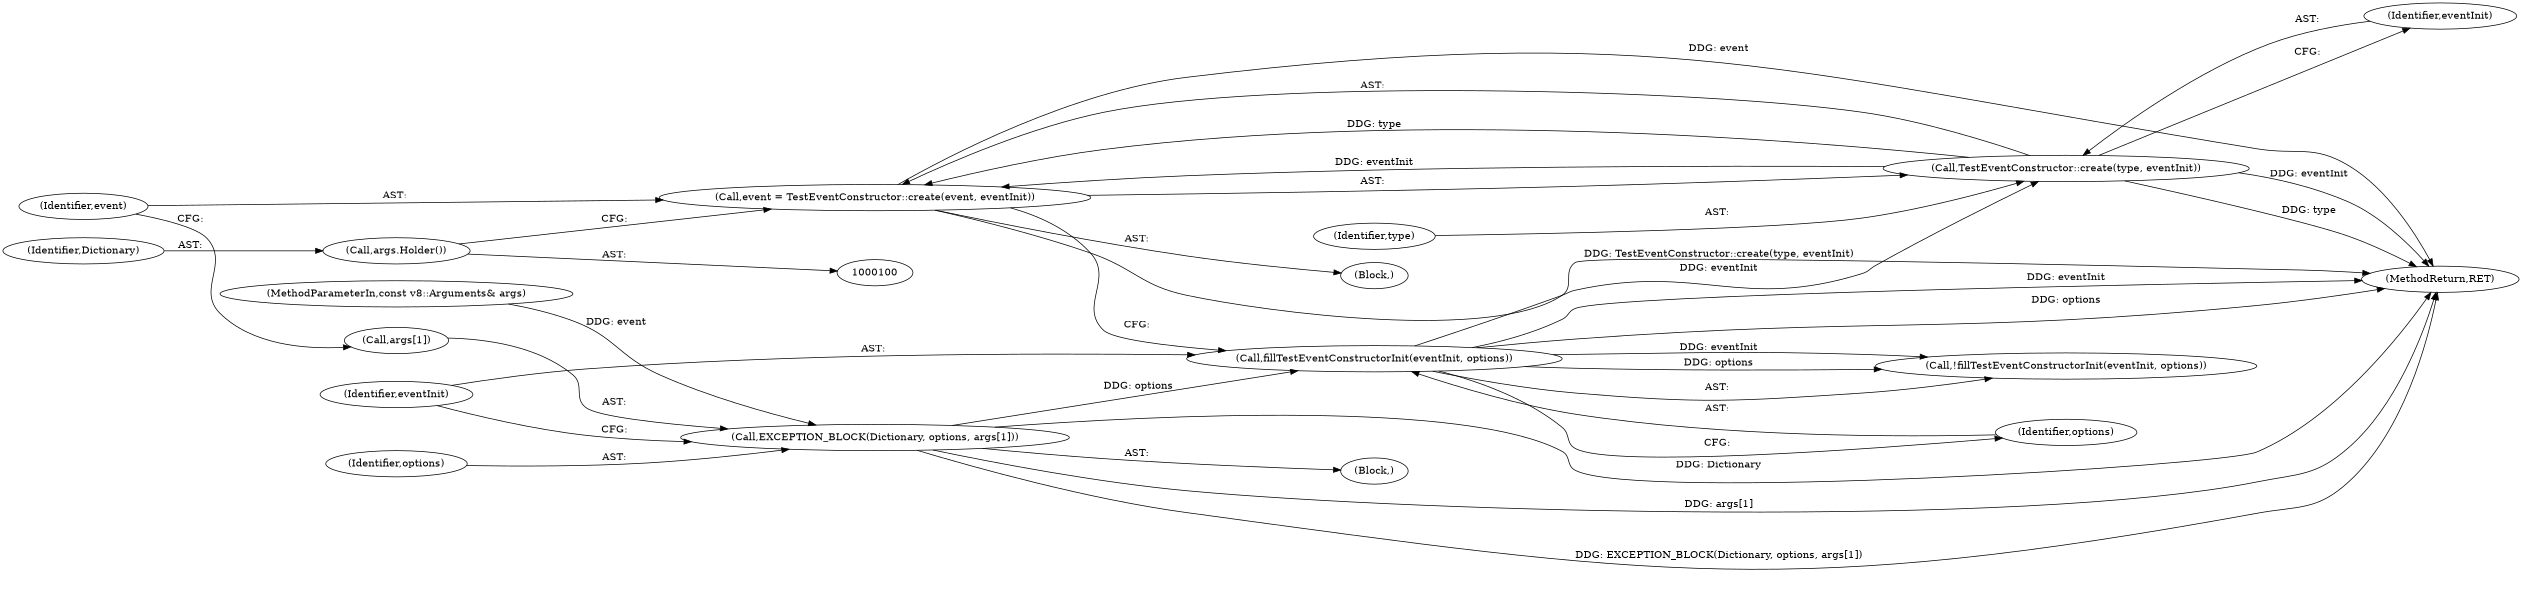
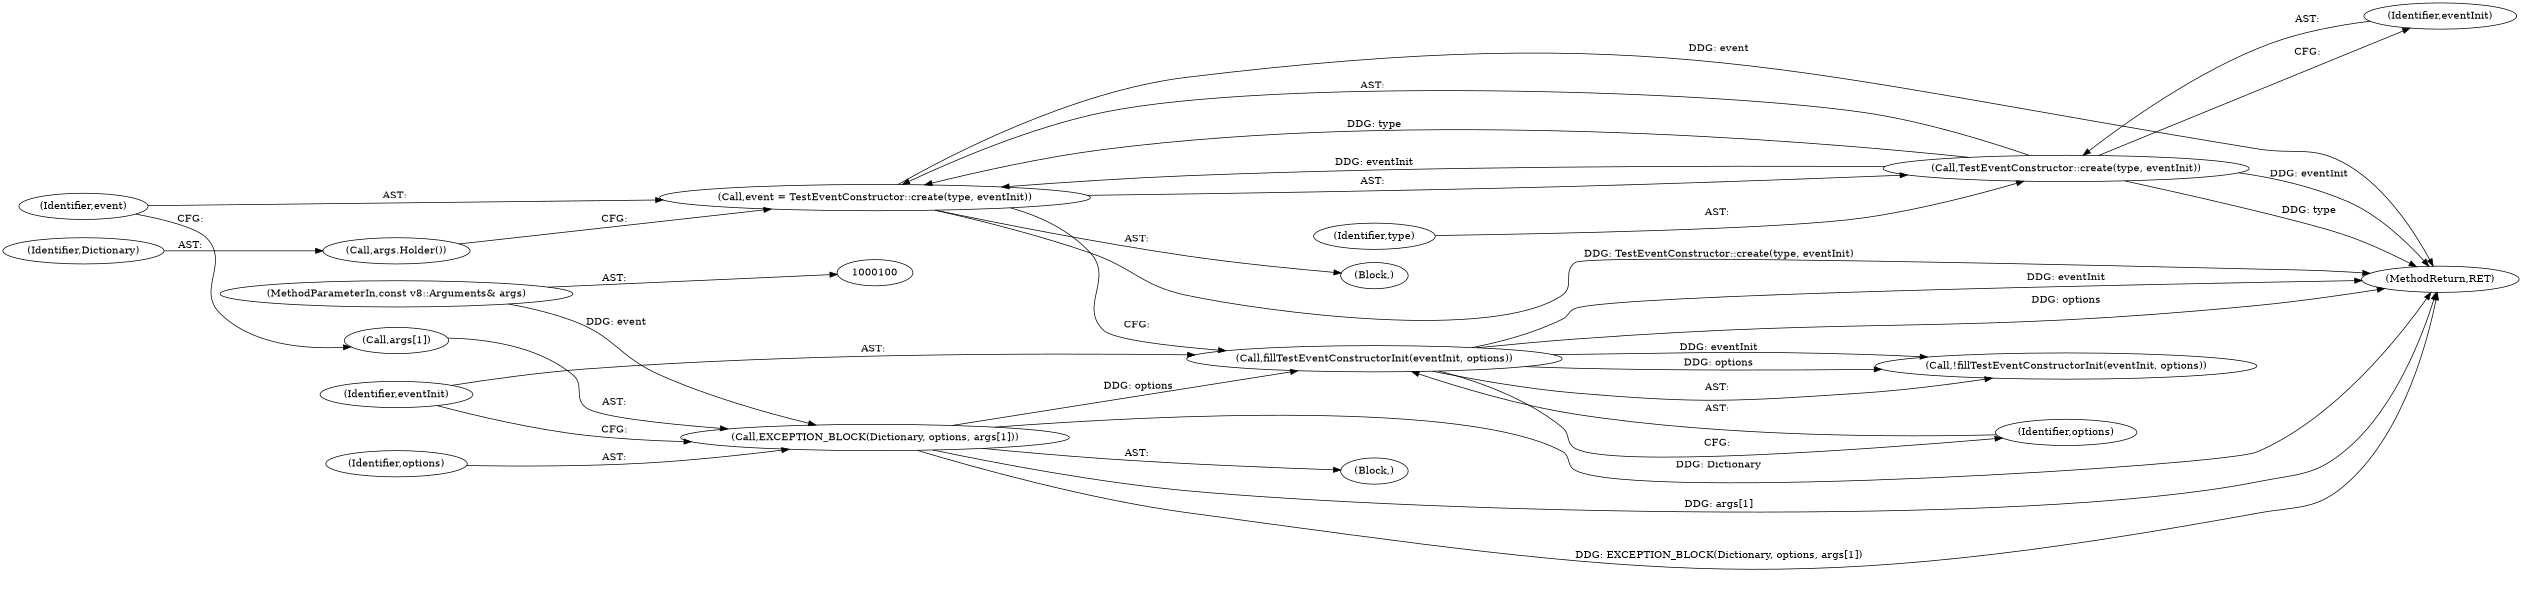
node "(Call,event = TestEventConstructor::create(event, eventInit))": label "(Call,event = TestEventConstructor::create(event, eventInit))" -> "(Call,event = TestEventConstructor::create(type, eventInit))"
edge "(Call,args.Holder())" -> "1000100": now "(MethodParameterIn,const v8::Arguments& args)" -> "1000100"
edge "(Call,fillTestEventConstructorInit(eventInit, options))" -> "(Call,TestEventConstructor::create(type, eventInit))": removed, label "DDG: eventInit"
